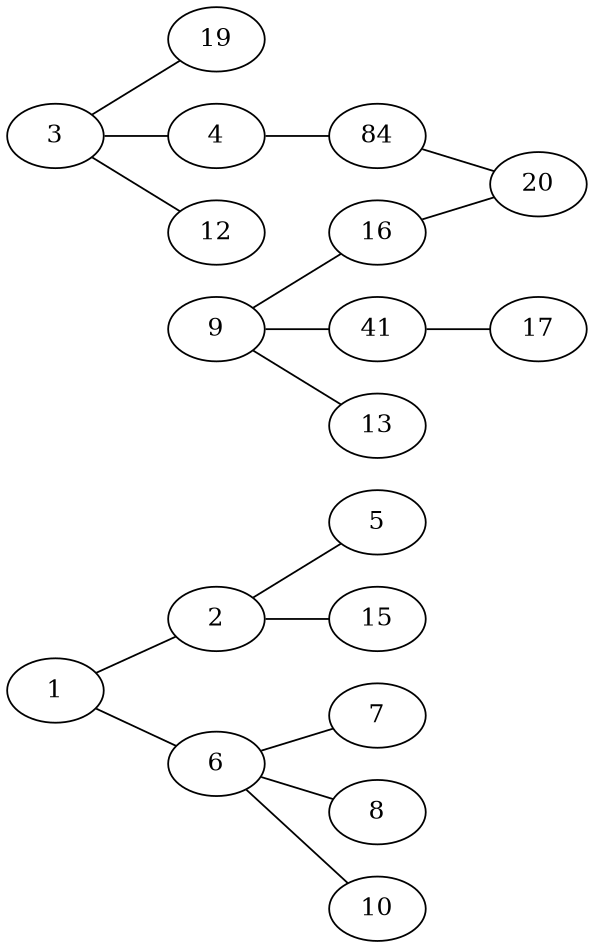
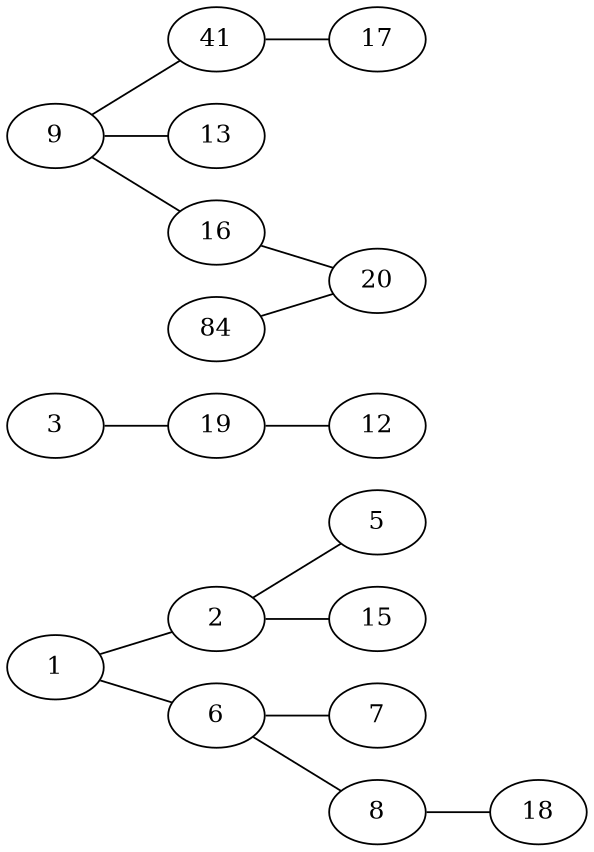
node "4": removed
edge "3" -- "12": now "19" -- "12"
node "18": added
node "10": removed
